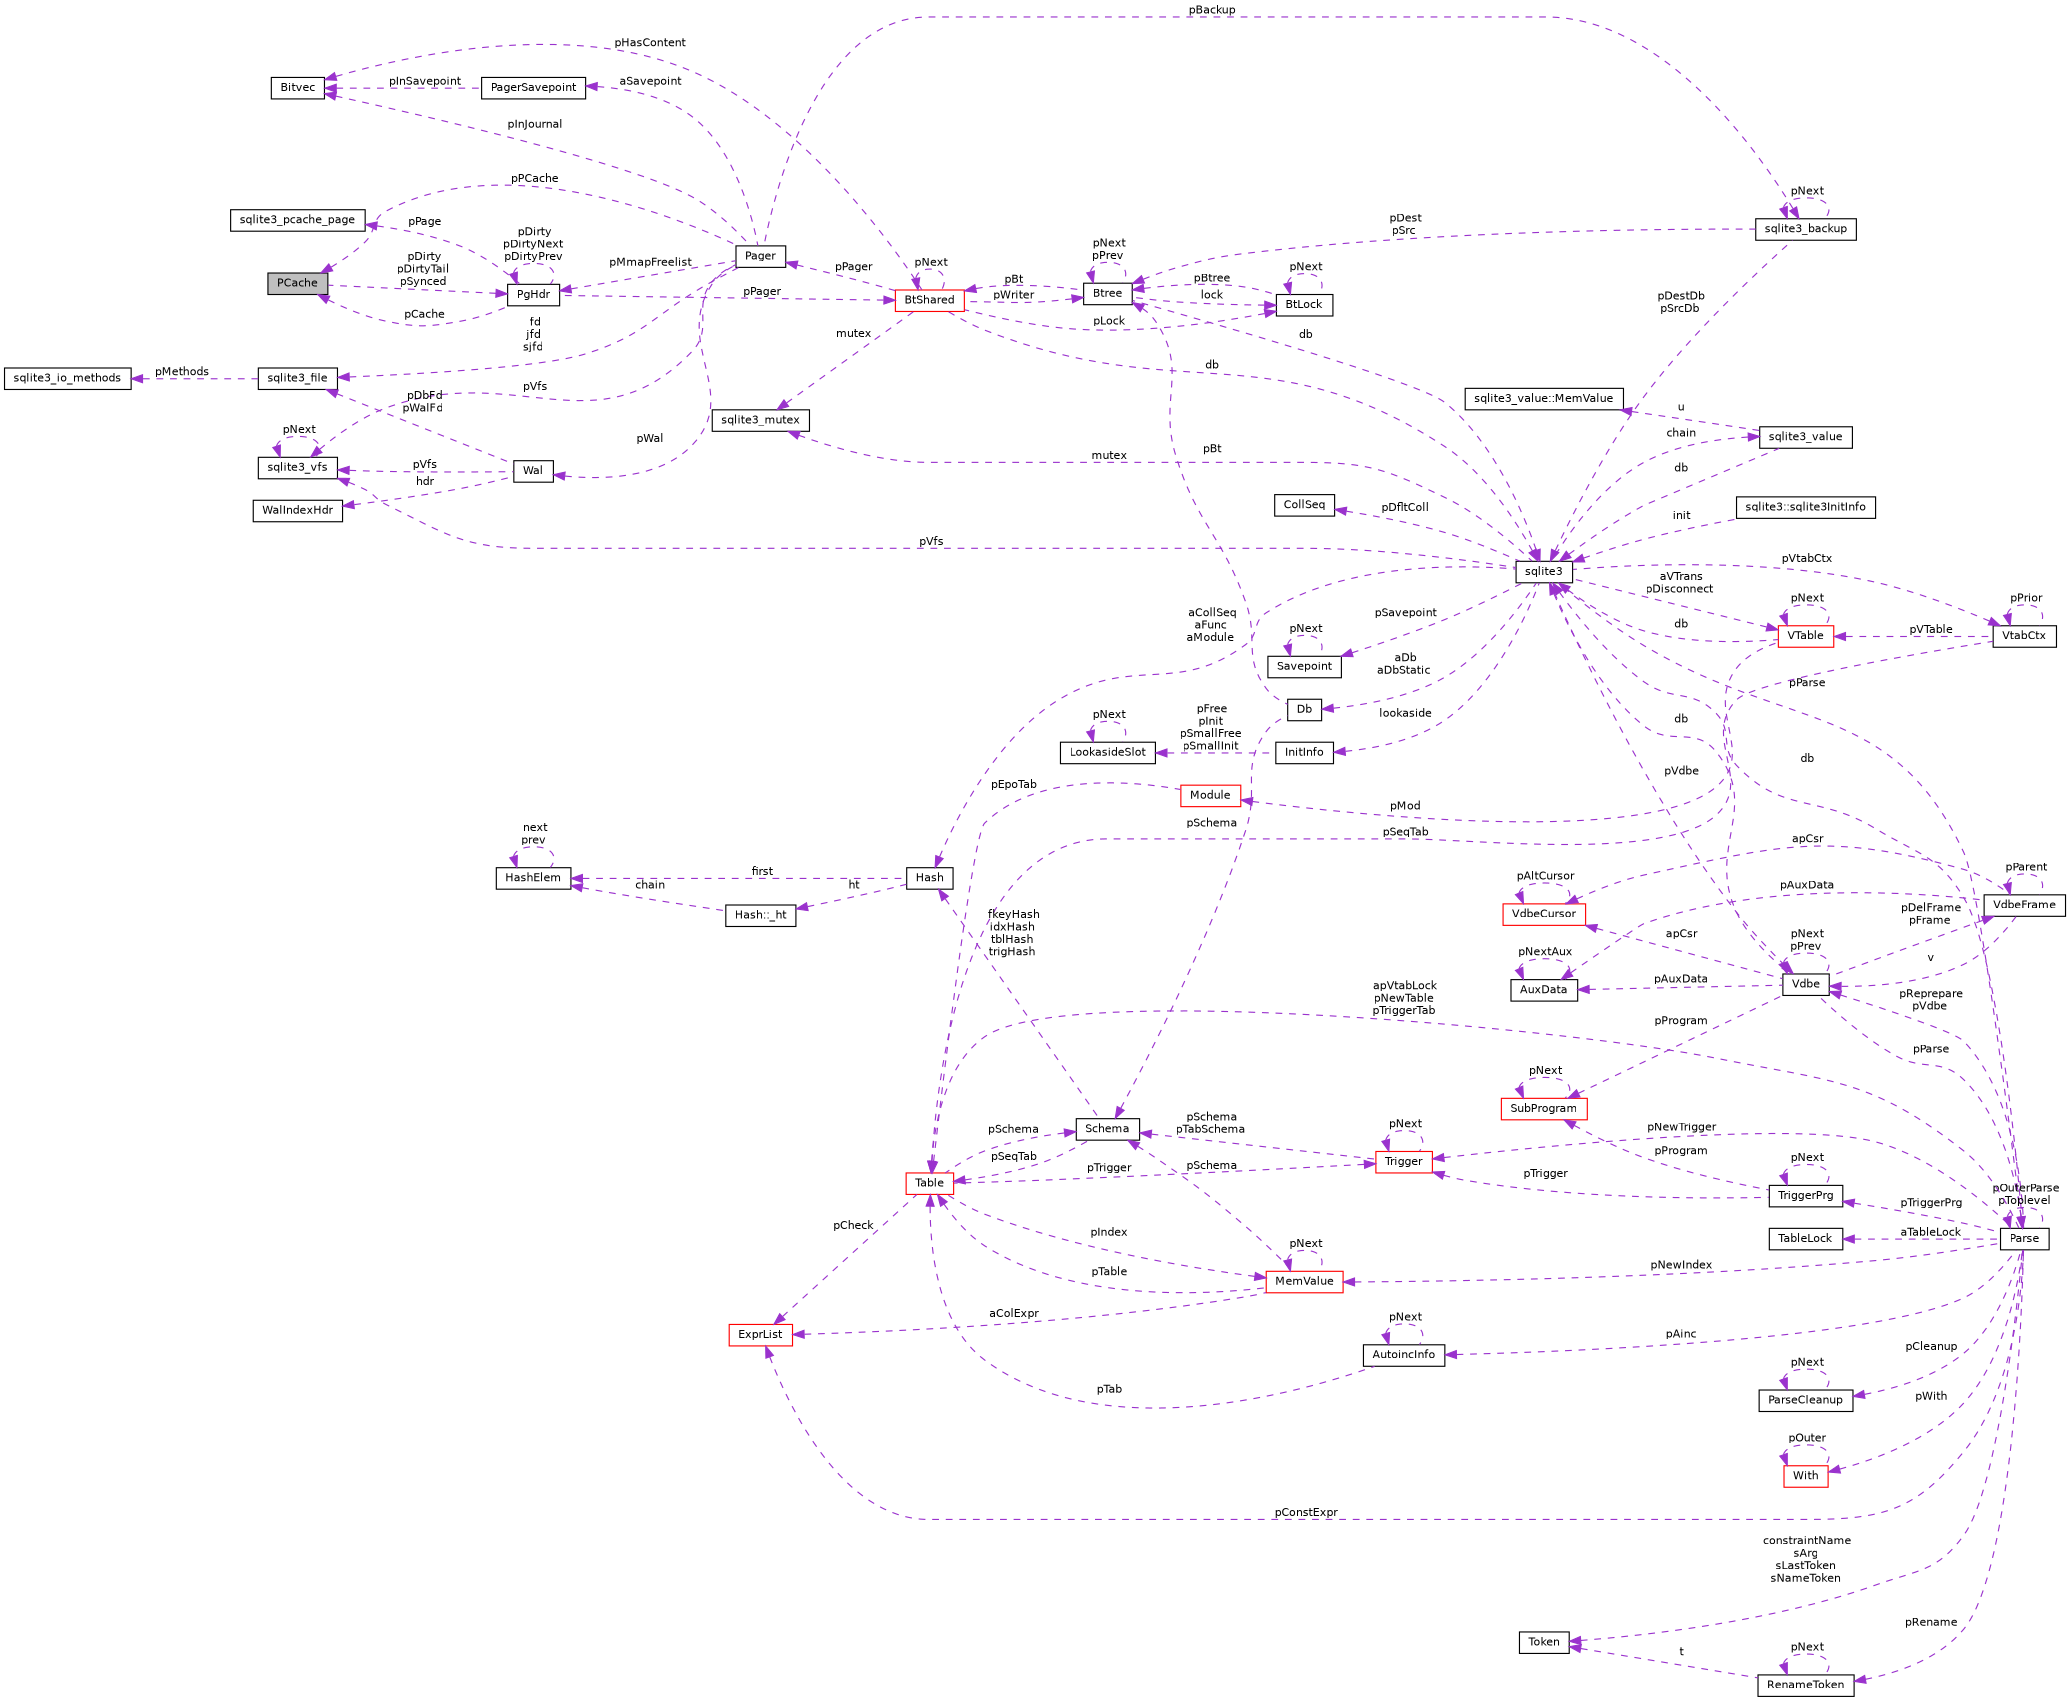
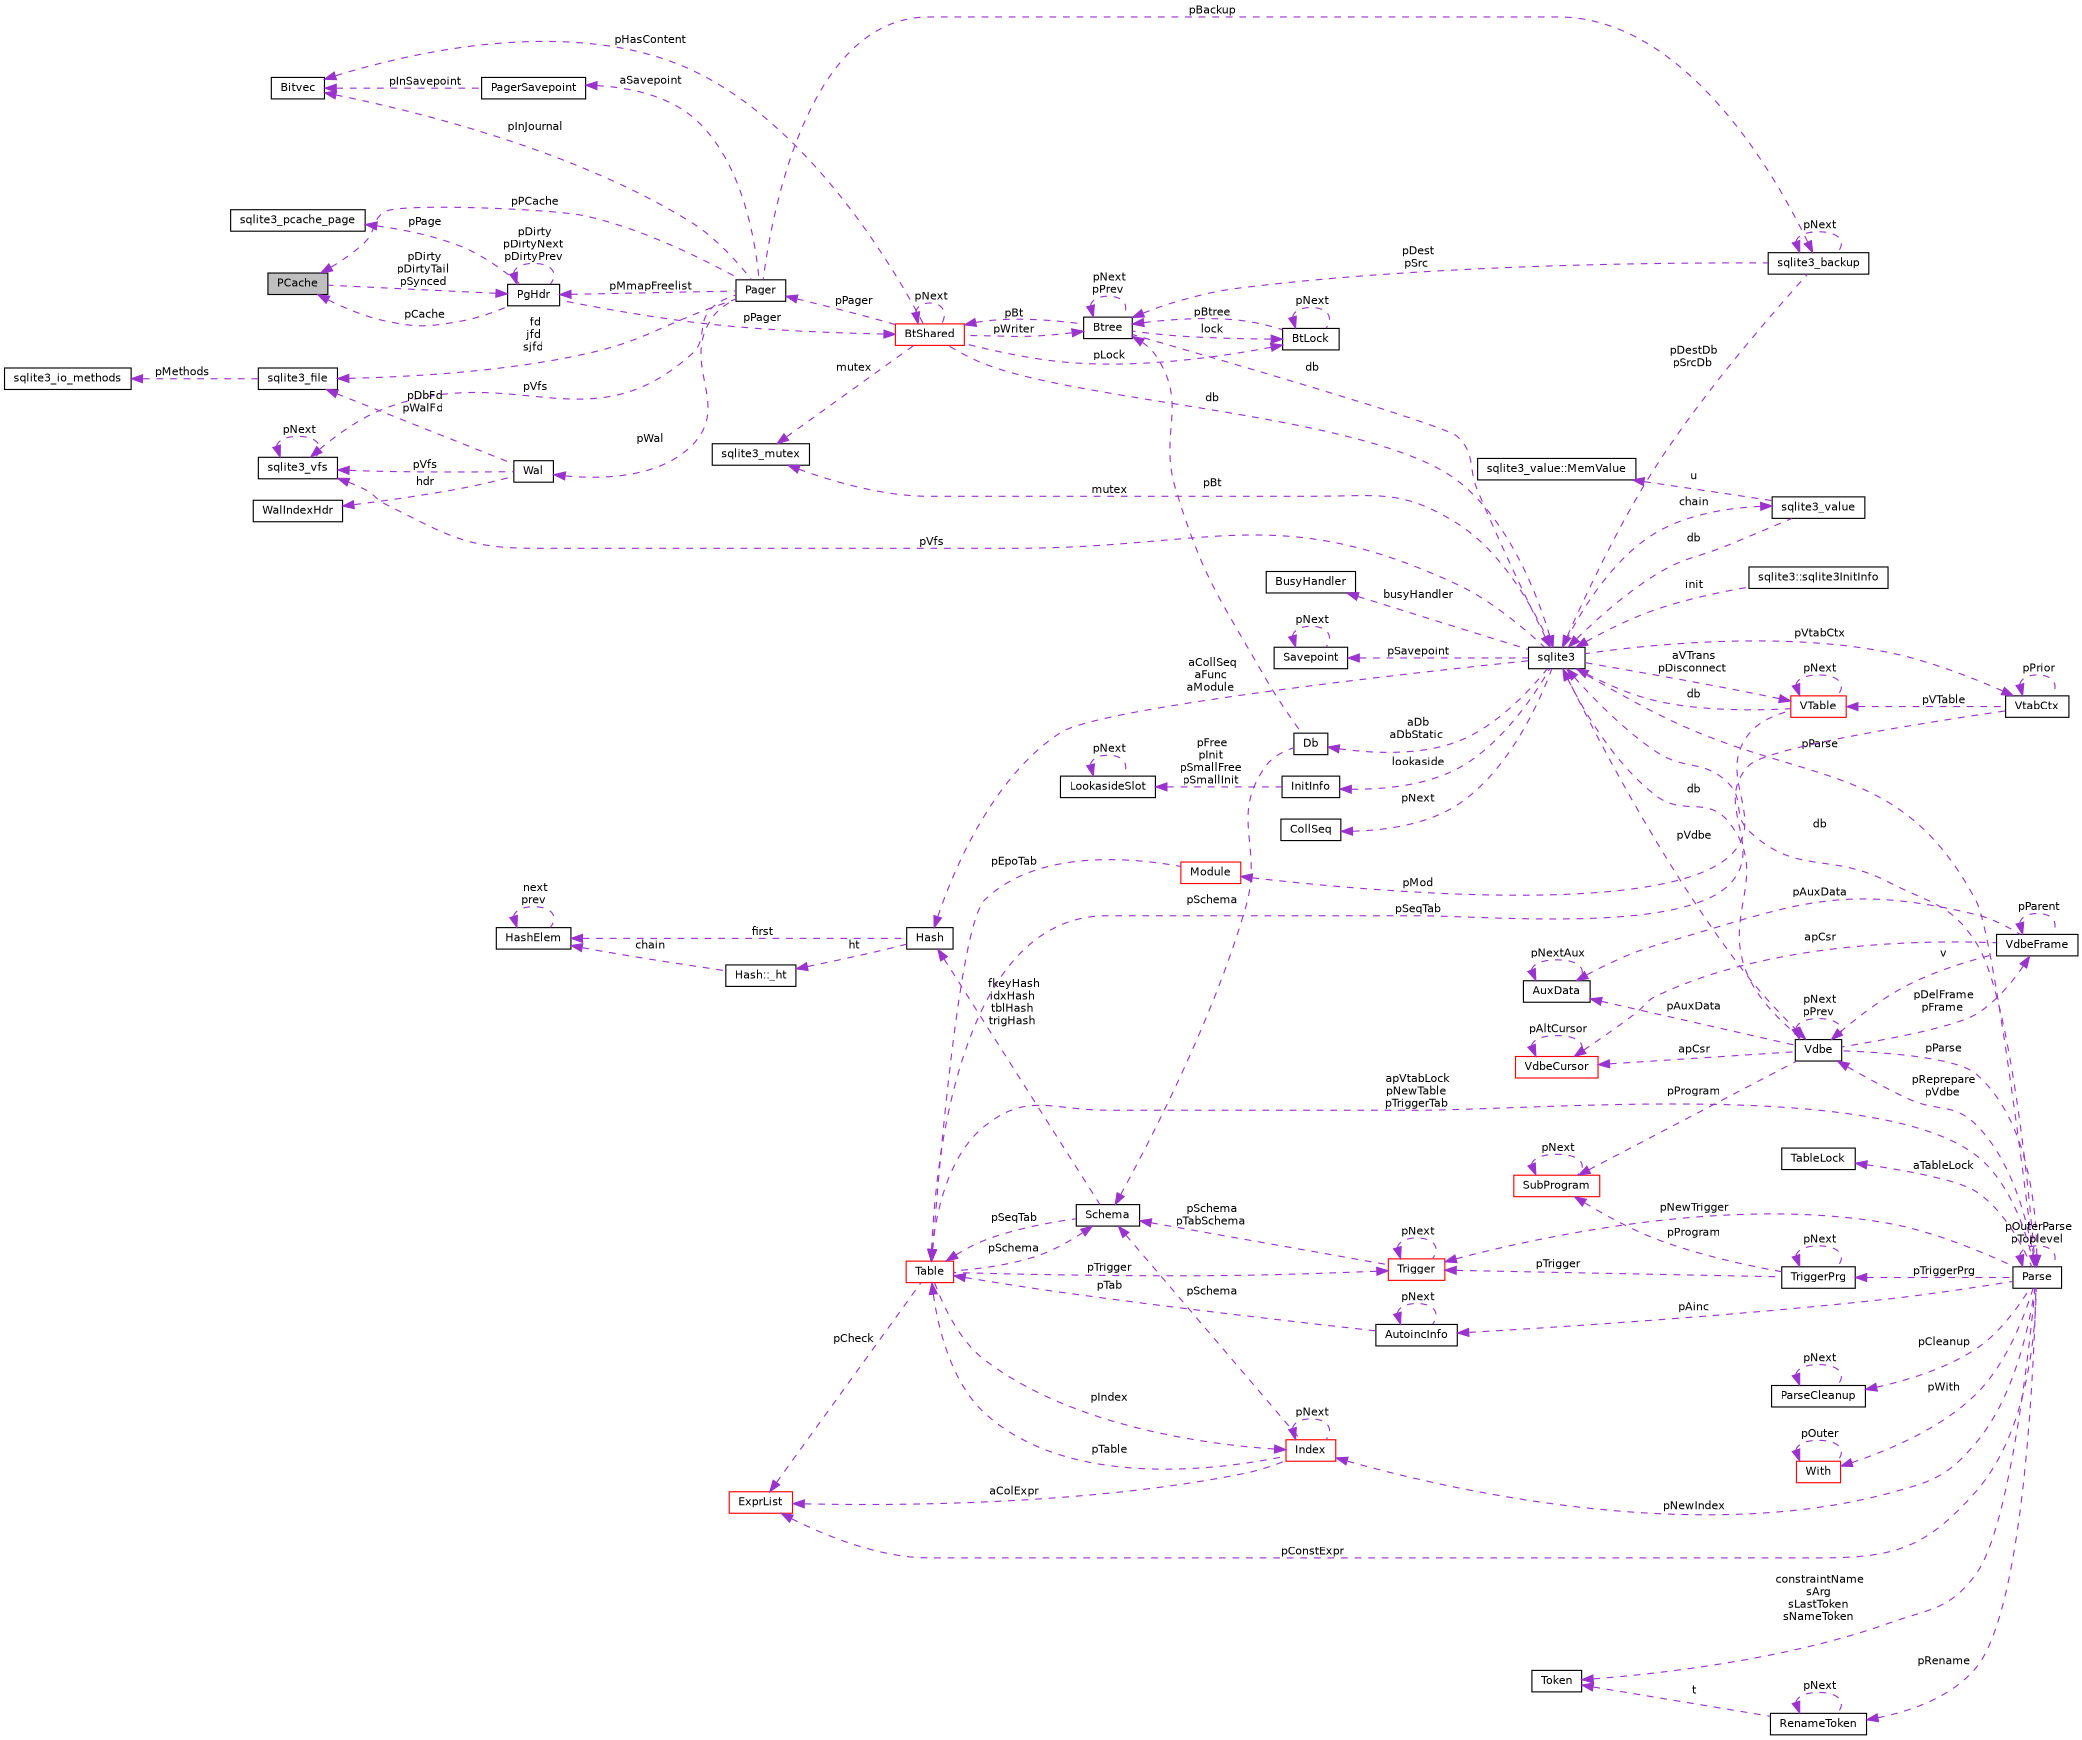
edge "sqlite3" -> "CollSeq": label " pDfltColl" -> " pNext"
node "BusyHandler": added
node "MemValue": label "MemValue" -> "Index"
